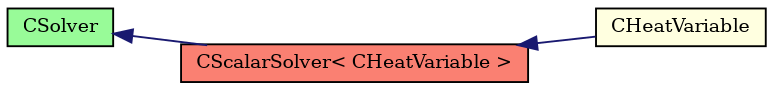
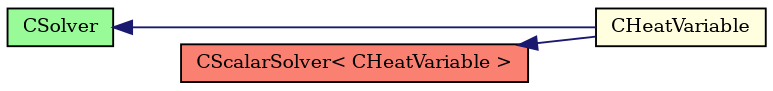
edge "CScalarSolver< CHeatVariable >" -> "CSolver": now "CHeatVariable" -> "CSolver"
